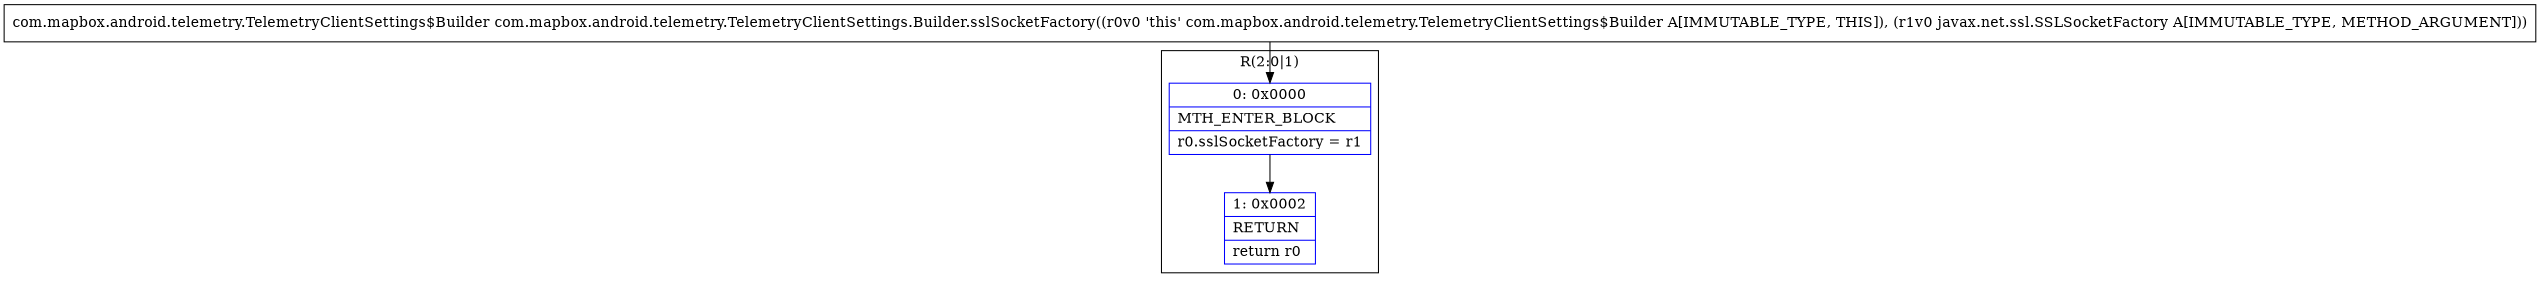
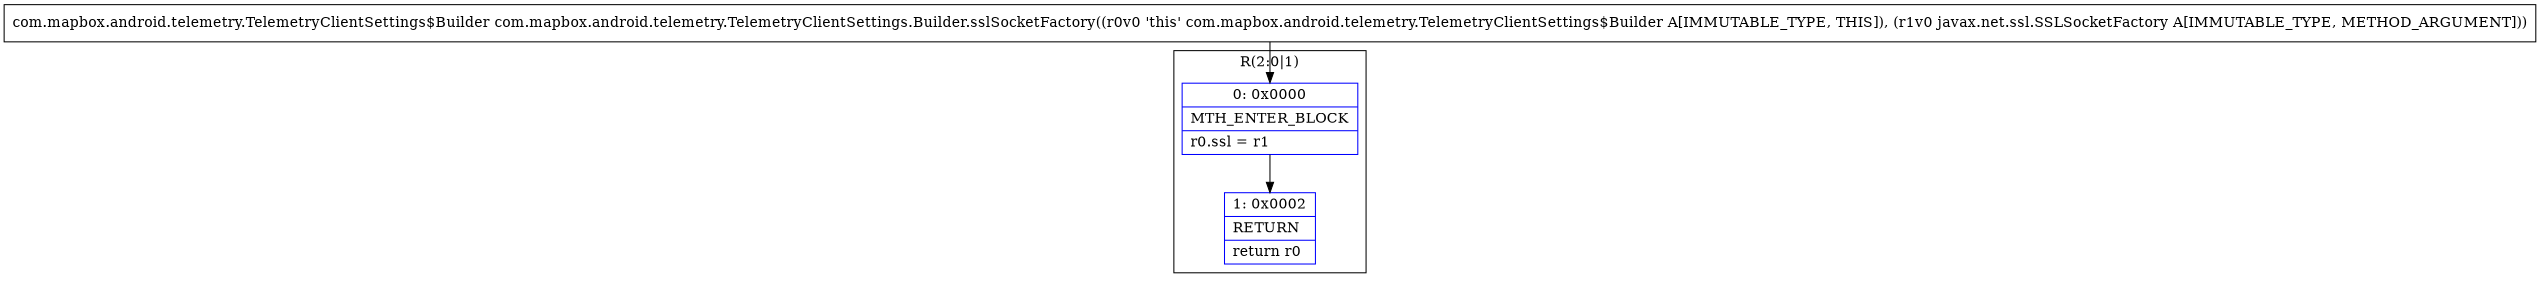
node "0: 0x0000": text "r0.sslSocketFactory = r1" -> "r0.ssl = r1"
